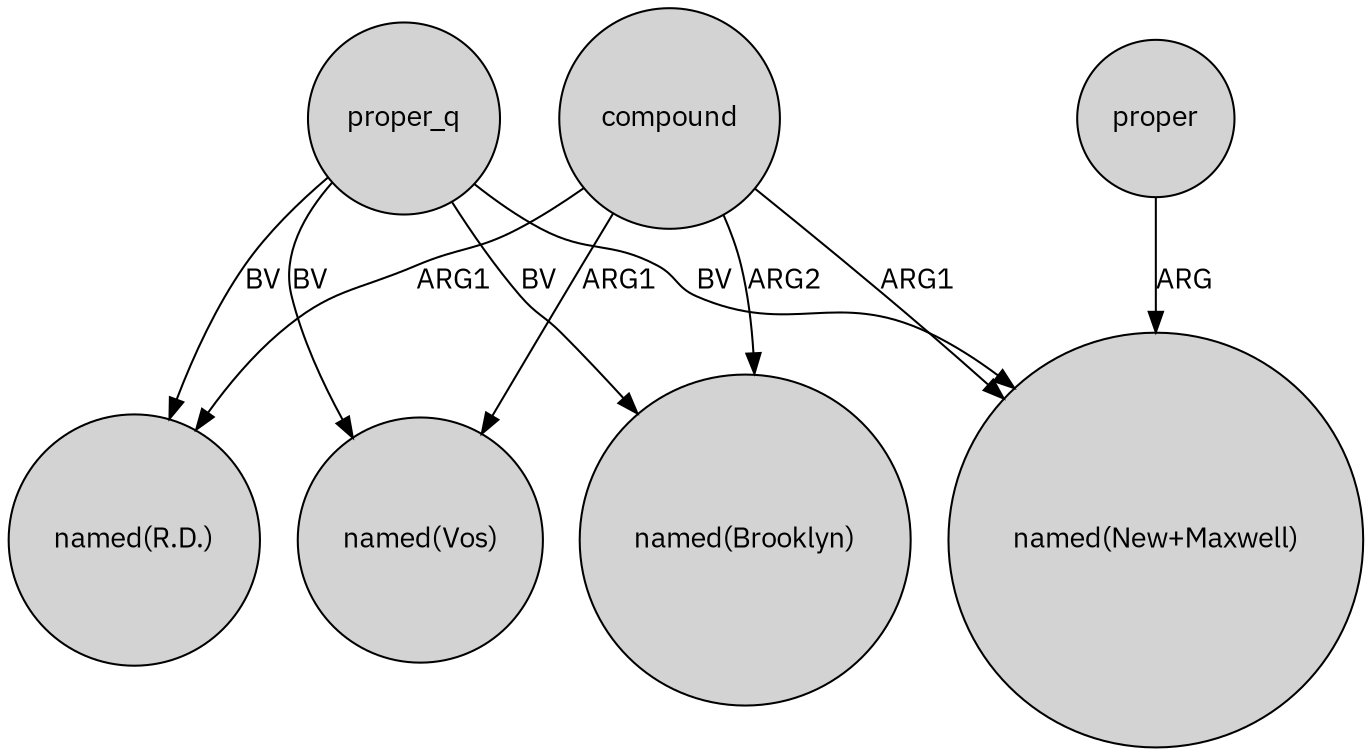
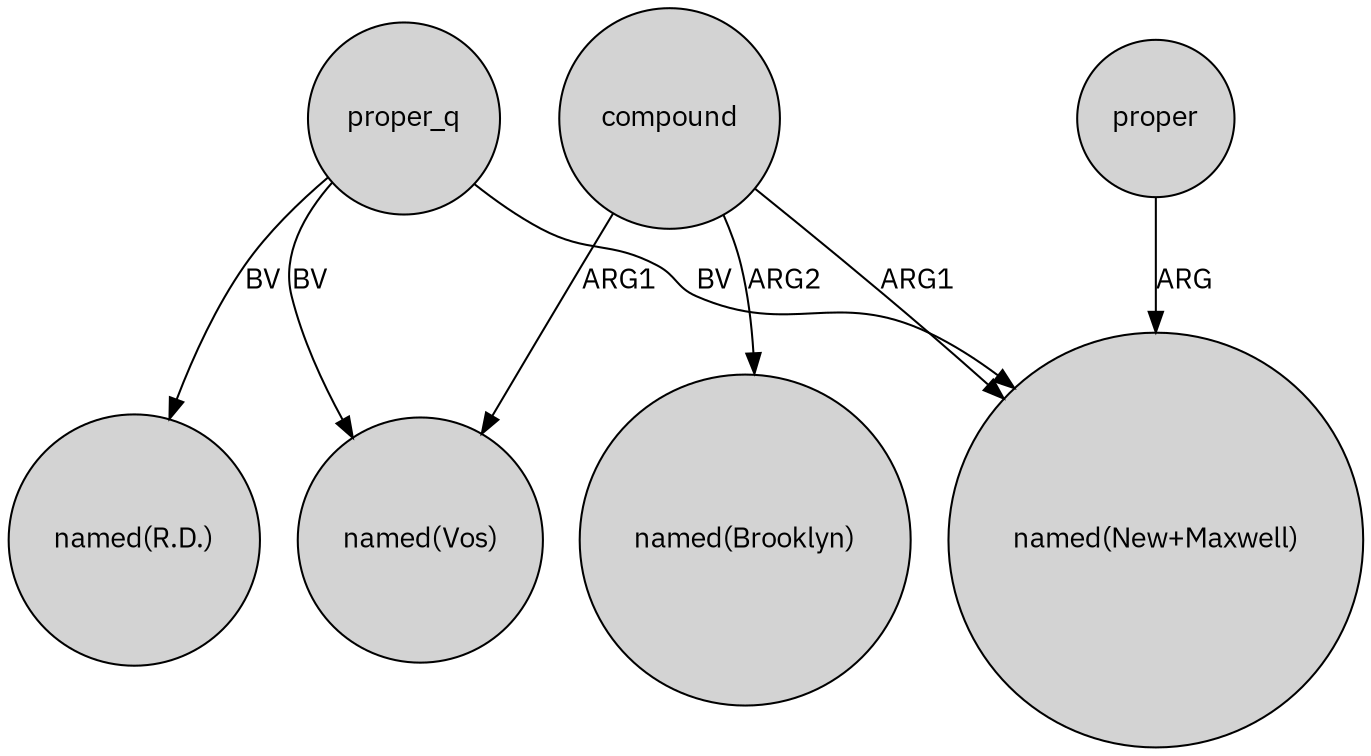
edge "compound" -> "named(R.D.)": removed, label "ARG1"
edge "proper_q" -> "named(Brooklyn)": removed, label "BV"
